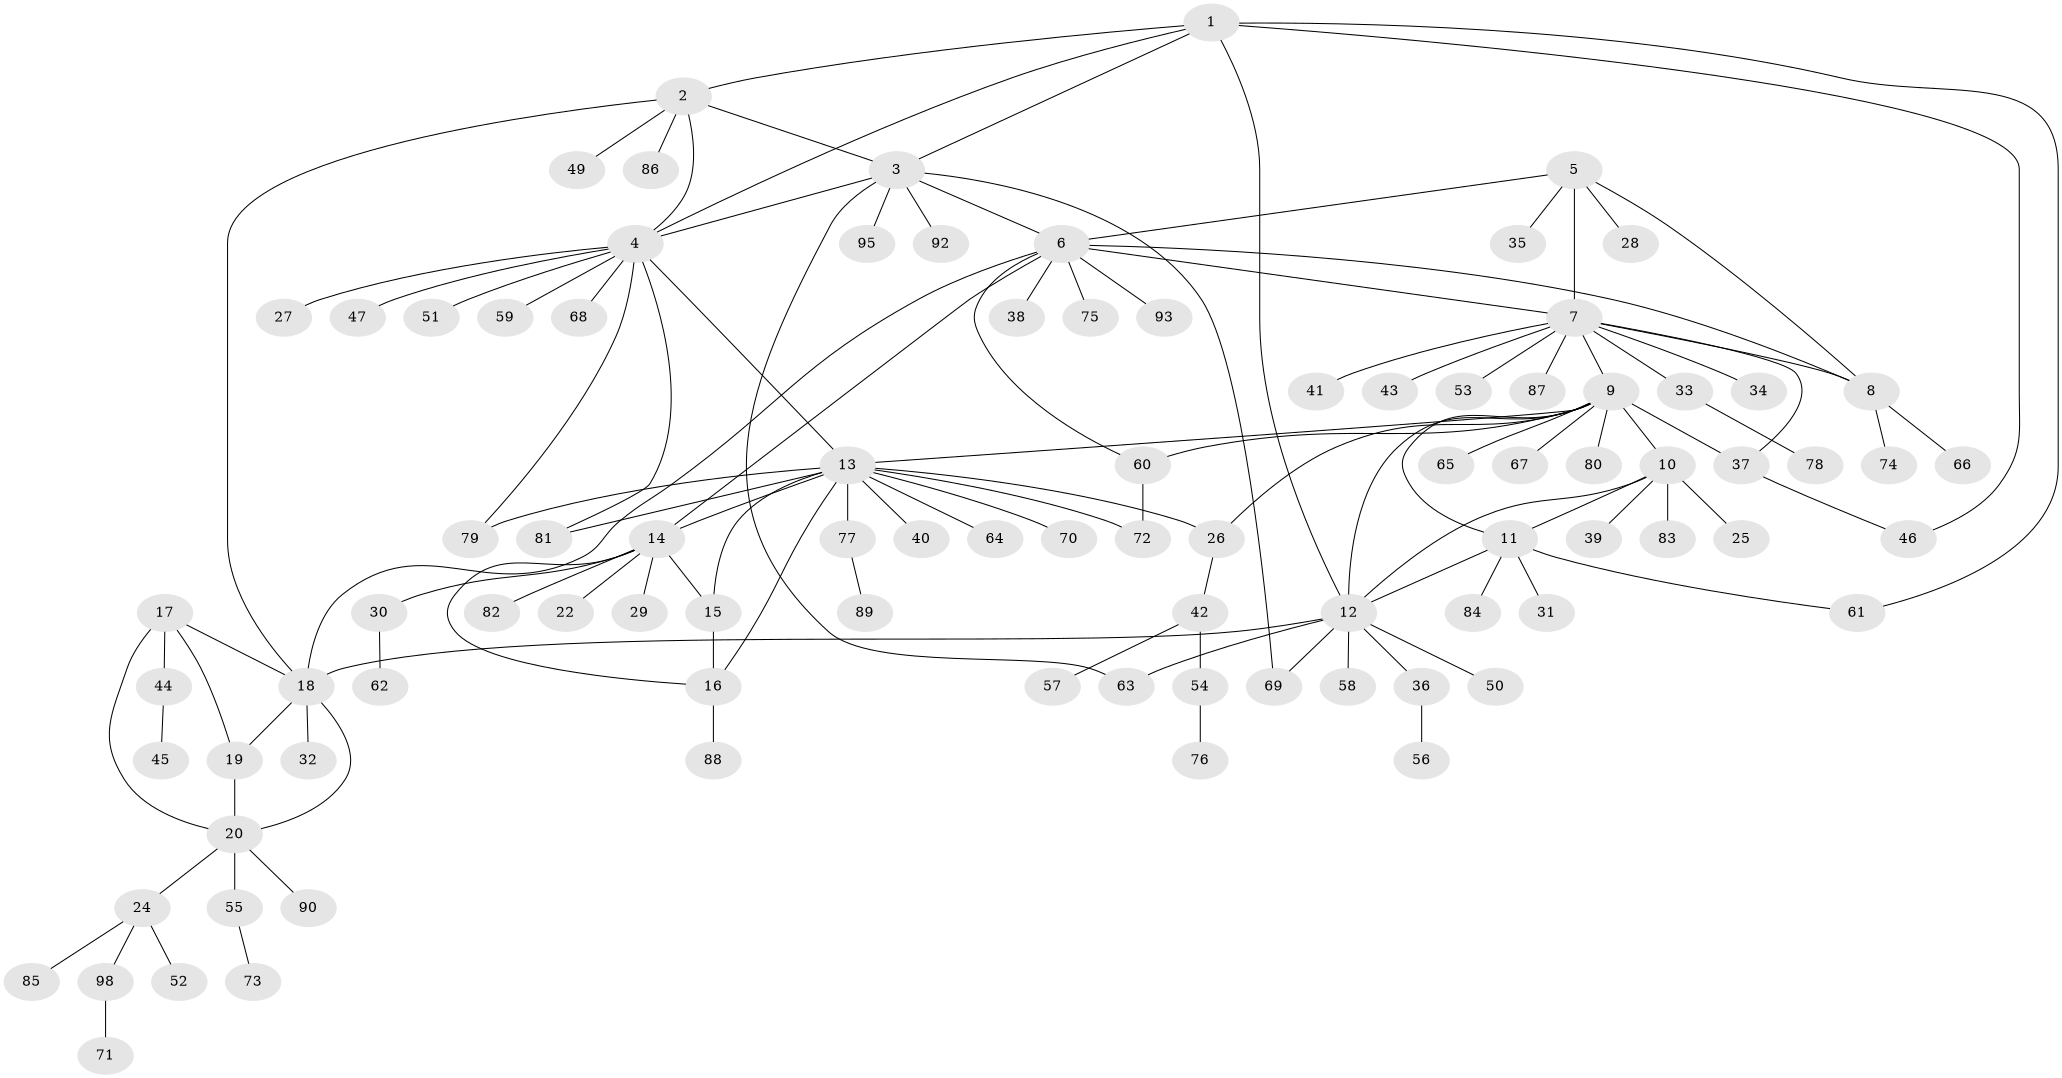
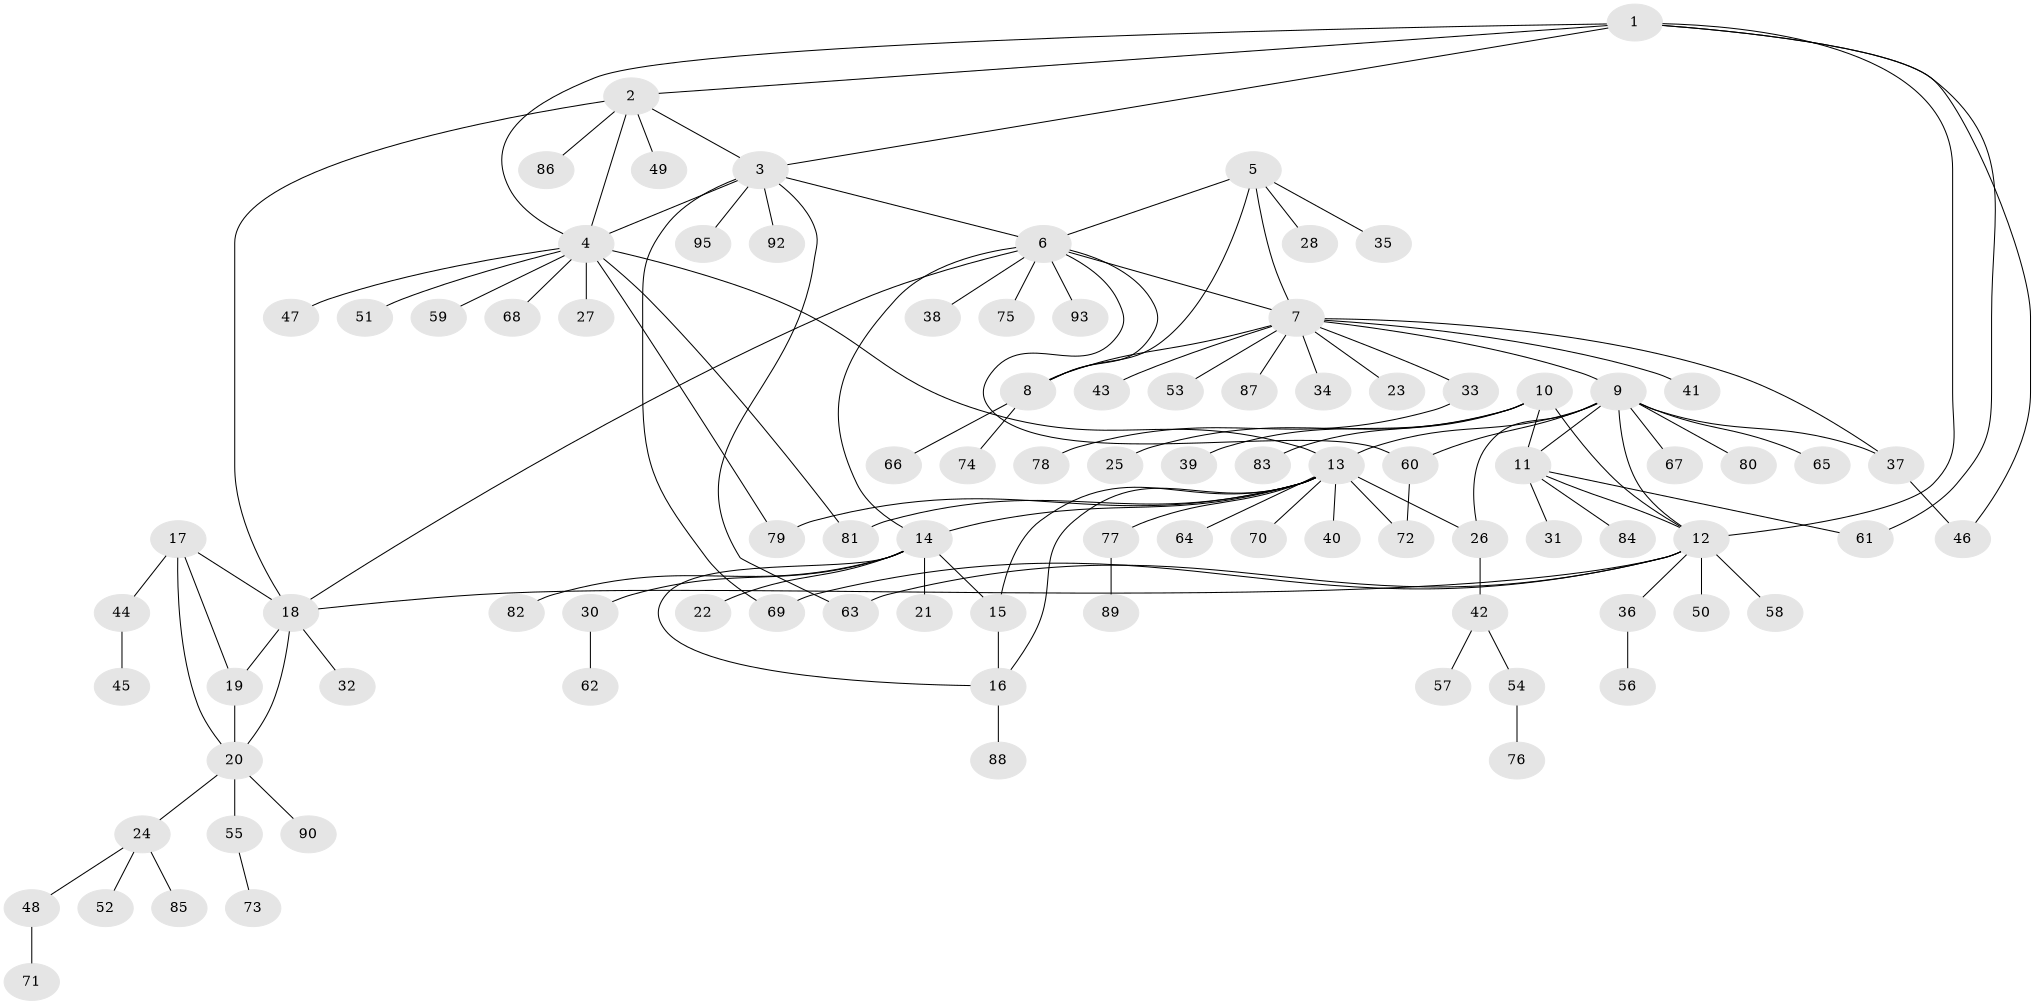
node "23": added
edge "9" -- "10": removed
node "29": label "29" -> "21"
node "98": label "98" -> "48"
